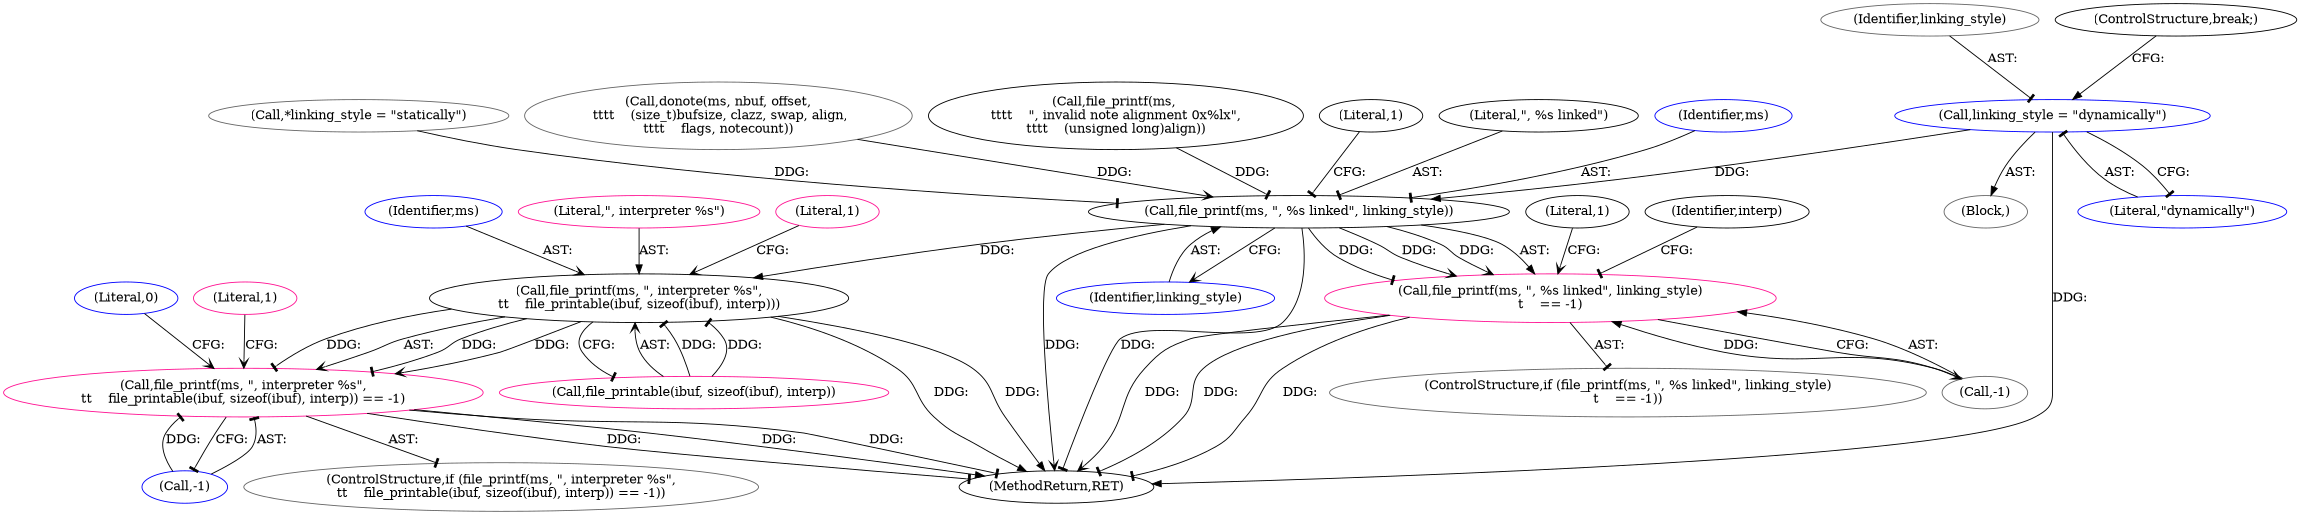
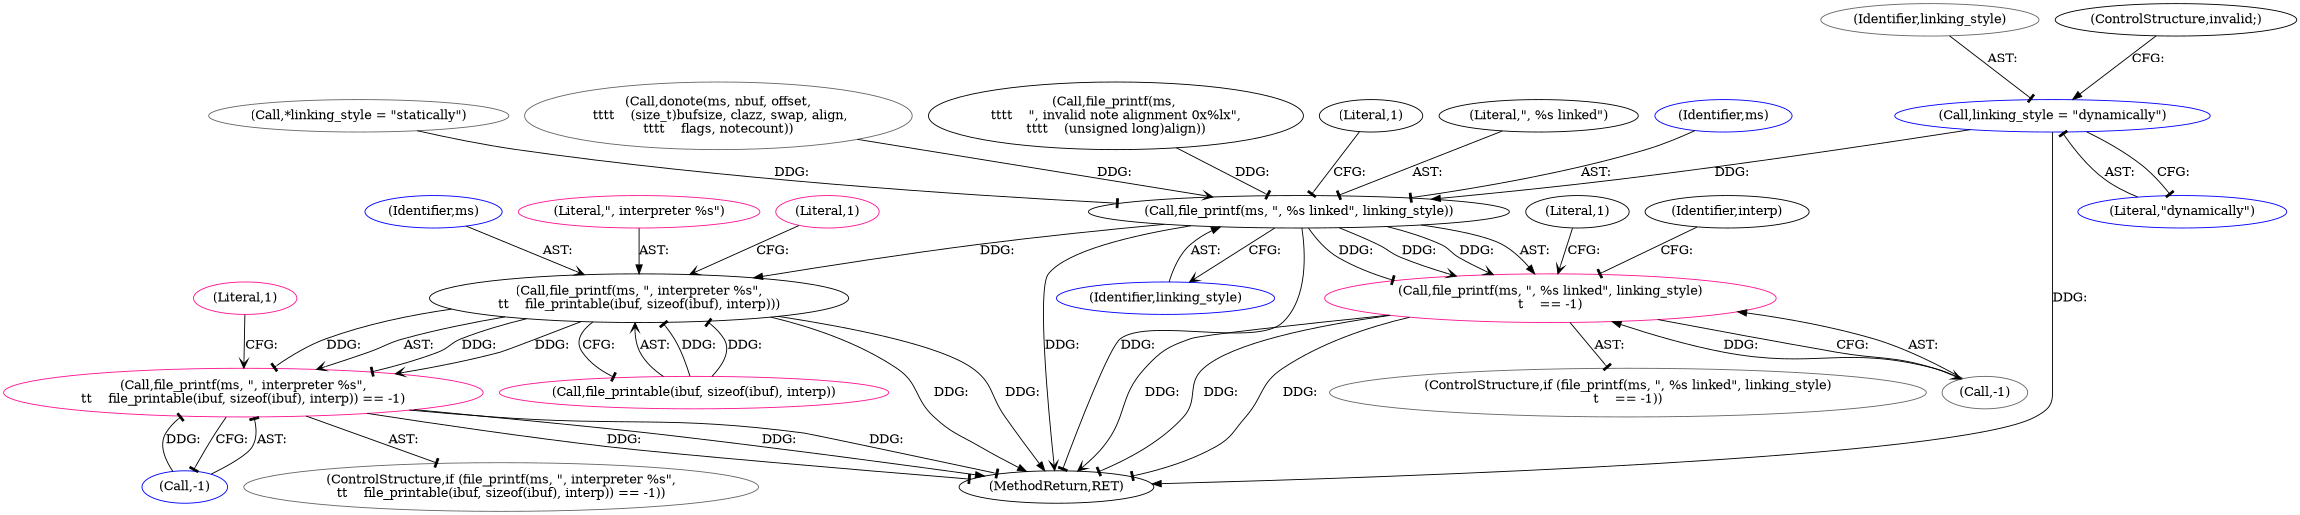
node "(ControlStructure,break;)": label "(ControlStructure,break;)" -> "(ControlStructure,invalid;)"
node "(Block,)": removed
node "(Literal,0)": removed
